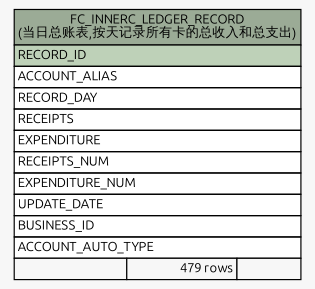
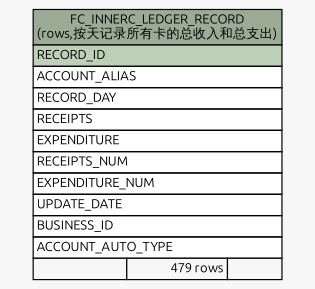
node "FC_INNERC_LEDGER_RECORD": text "(当日总账表,按天记录所有卡的总收入和总支出)" -> "(rows,按天记录所有卡的总收入和总支出)"
